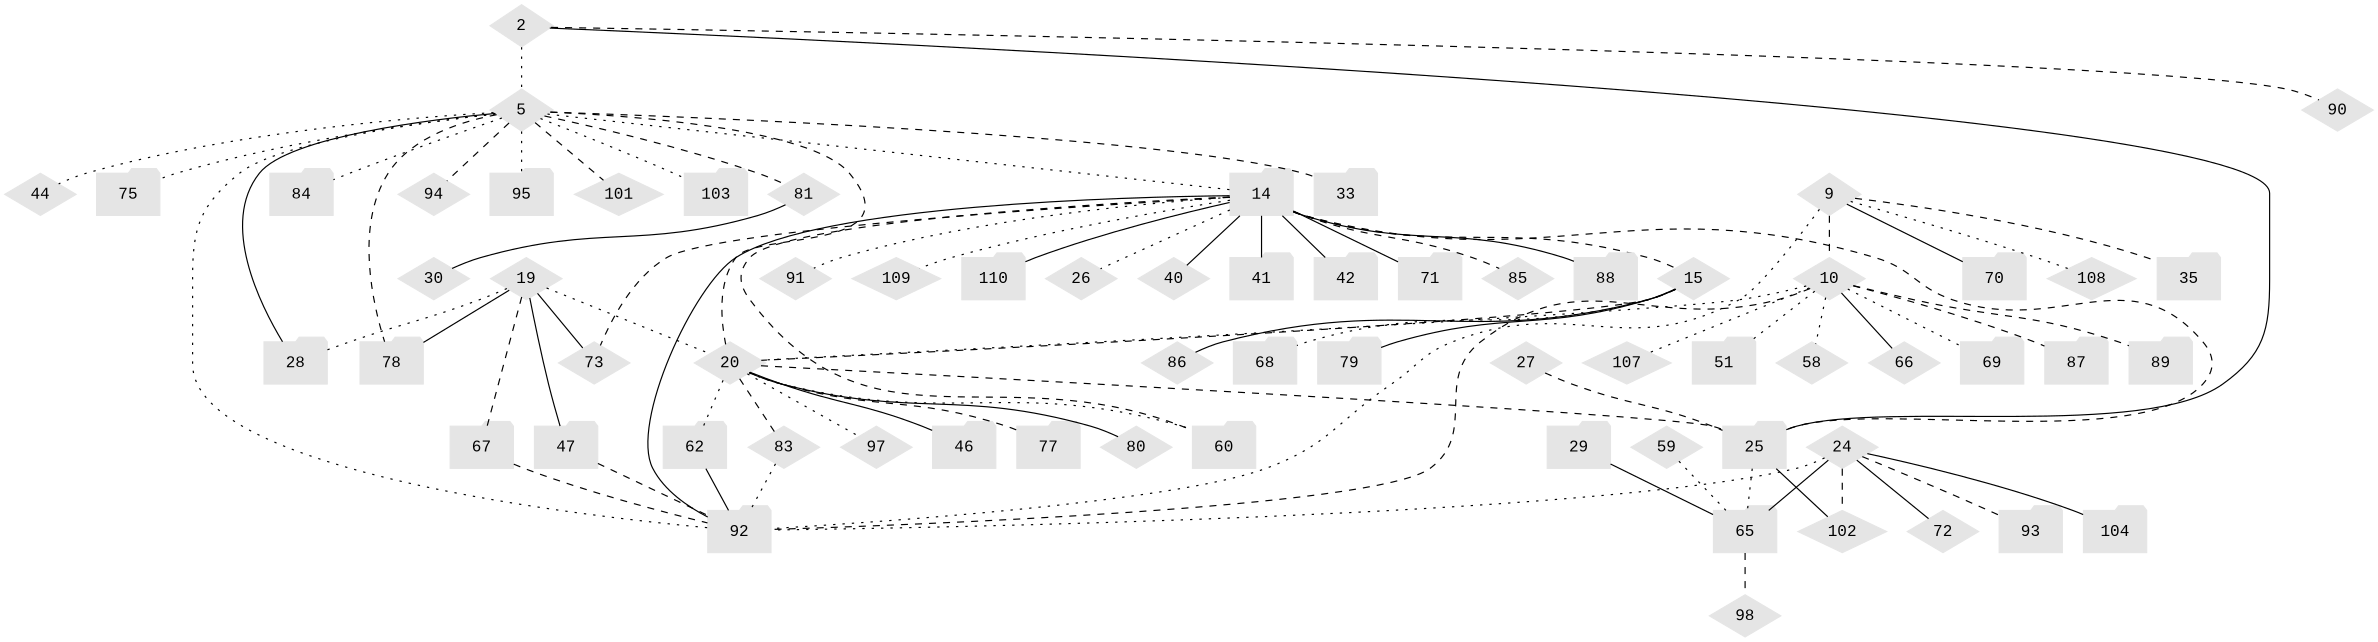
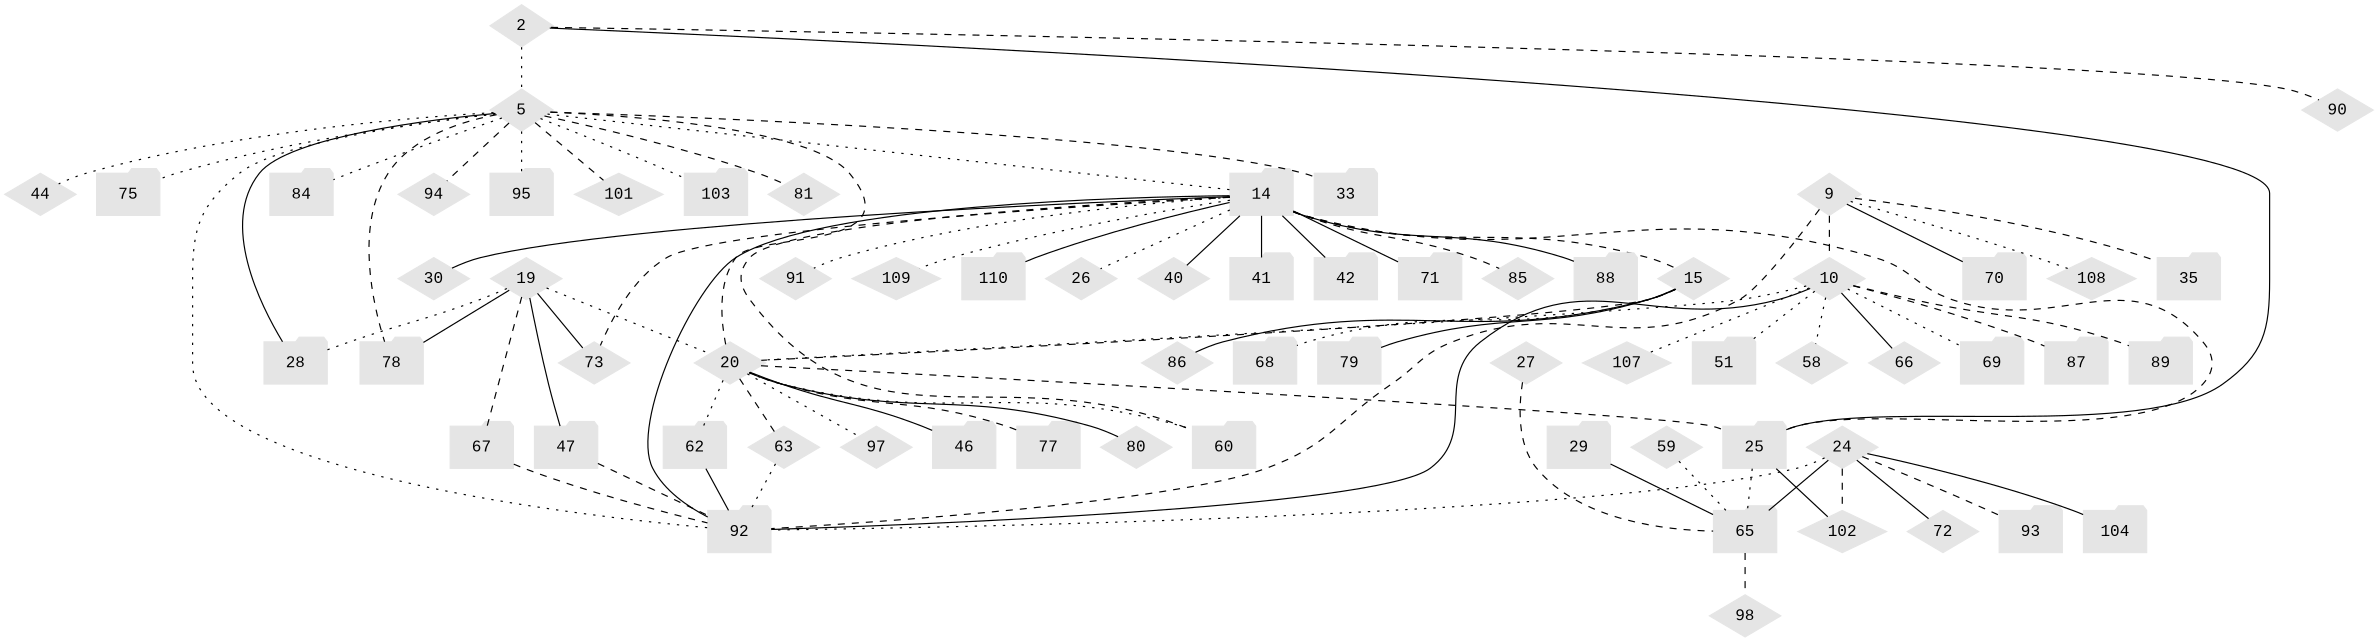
edge "81" -- "30": now "14" -- "30"
edge "27" -- "25": now "27" -- "65"
edge "9" -- "92": style dotted -> dashed
node "83": label "83" -> "63"
edge "10" -- "92": style dashed -> solid
